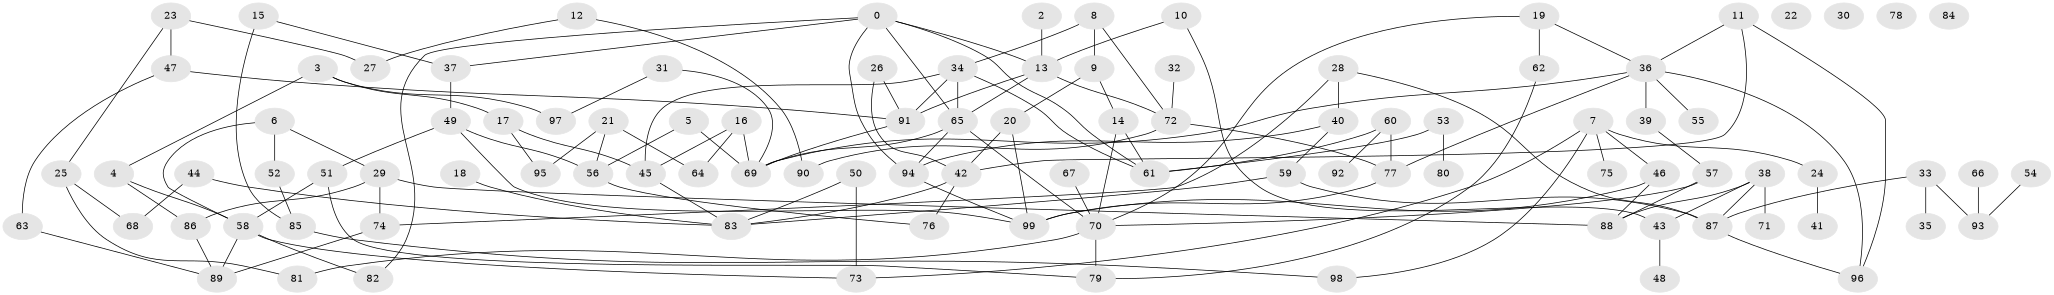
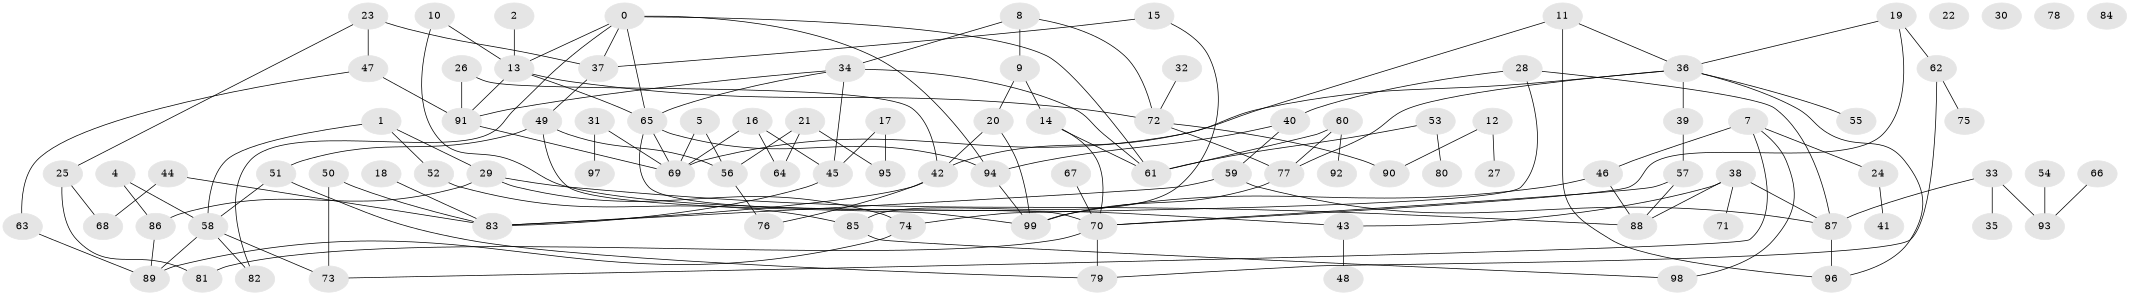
edge "23" -- "27": now "23" -- "37"
node "3": removed
node "6": label "6" -> "1"
edge "7" -- "75": now "62" -- "75"
